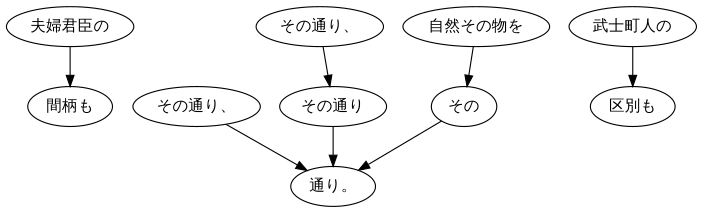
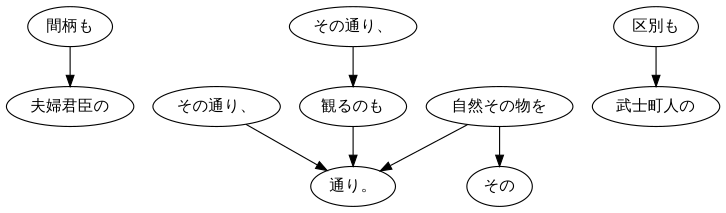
edge "夫婦君臣の" -> "間柄も": reversed
edge "武士町人の" -> "区別も": reversed
node "その通り": label "その通り" -> "観るのも"
edge "その" -> "通り。": now "自然その物を" -> "通り。"
